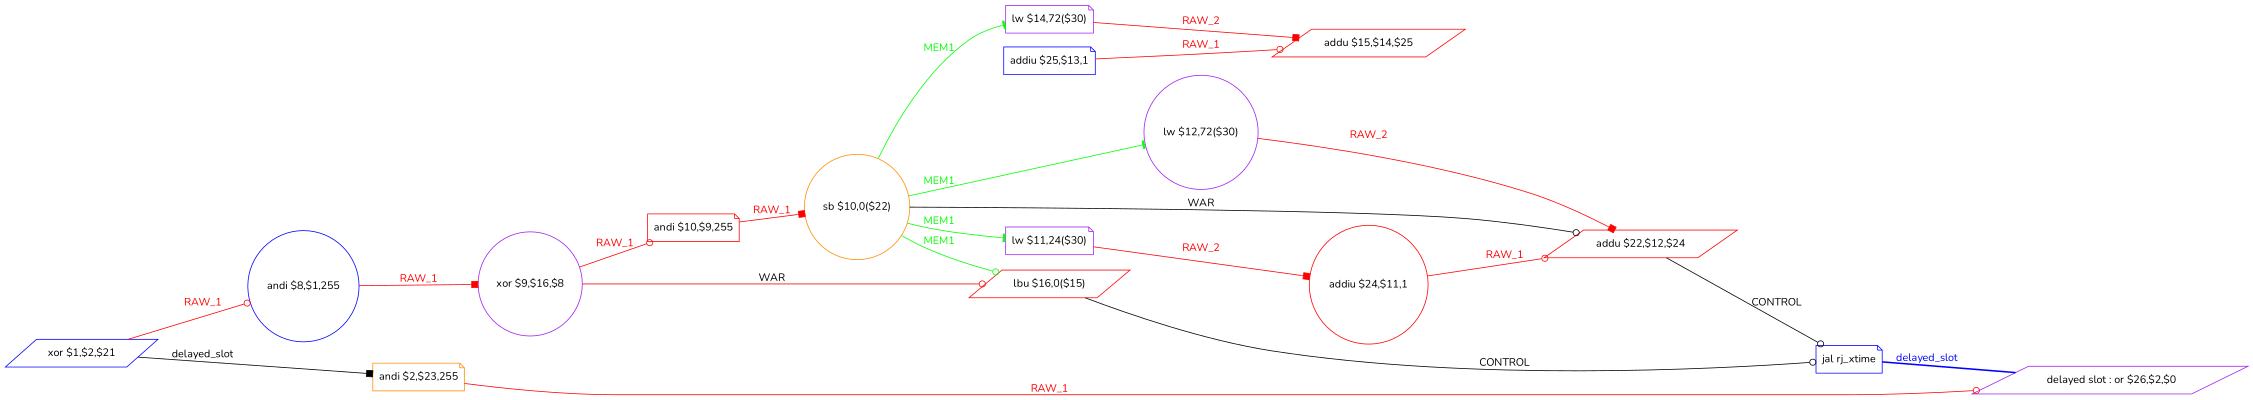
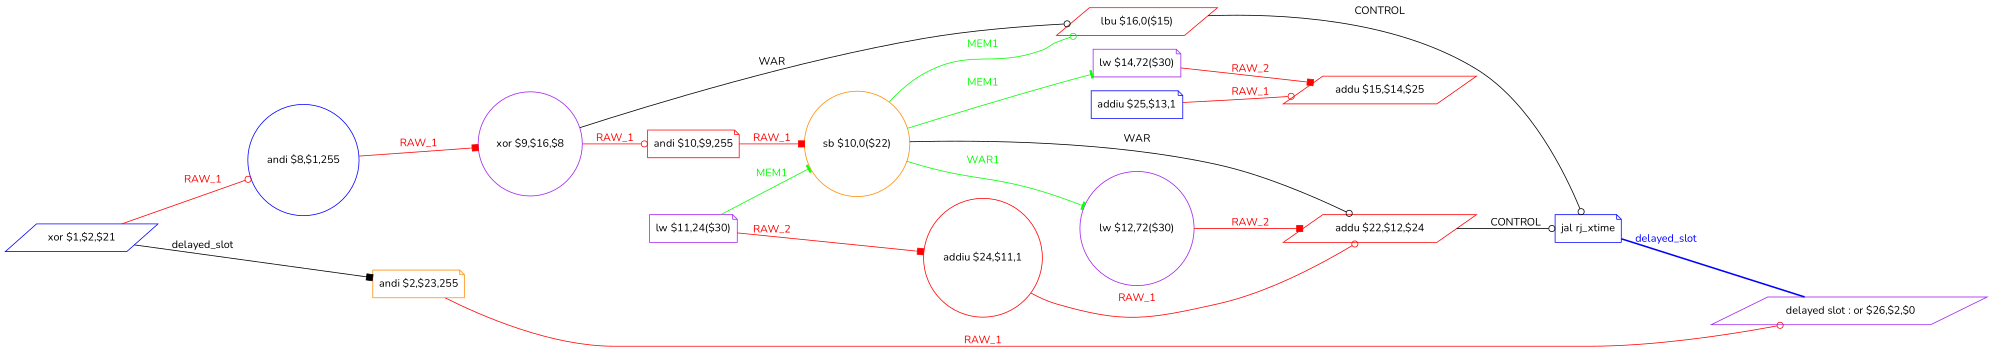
edge "sb $10,0($22)" -> "lw $12,72($30)": label "MEM1" -> "WAR1"
edge "sb $10,0($22)" -> "lw $11,24($30)": reversed
edge "xor $9,$16,$8" -> "lbu $16,0($15)": color red -> black
